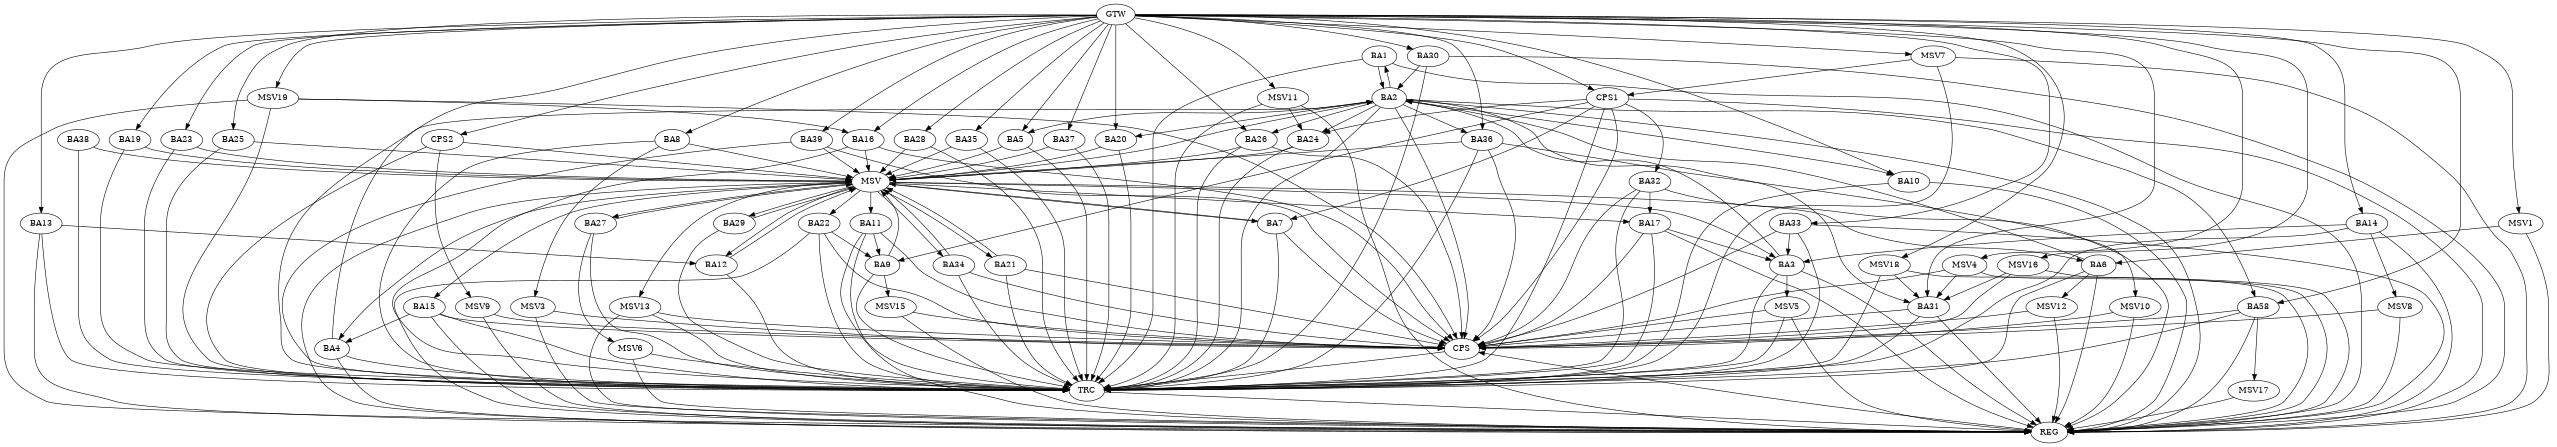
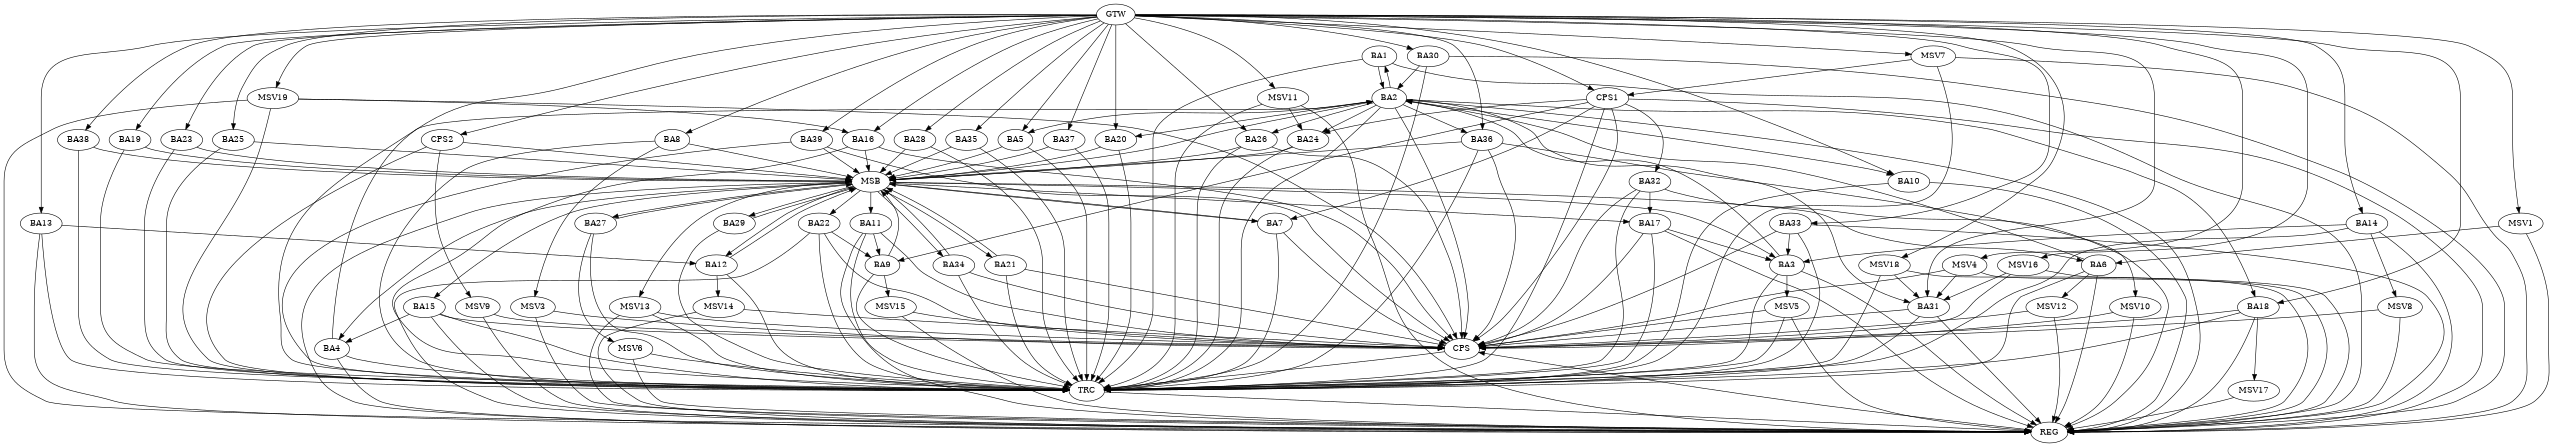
edge "GTW" -> "BA38": added
node "MSV": label "MSV" -> "MSB"
node "MSV14": added
node "BA58": label "BA58" -> "BA18"
